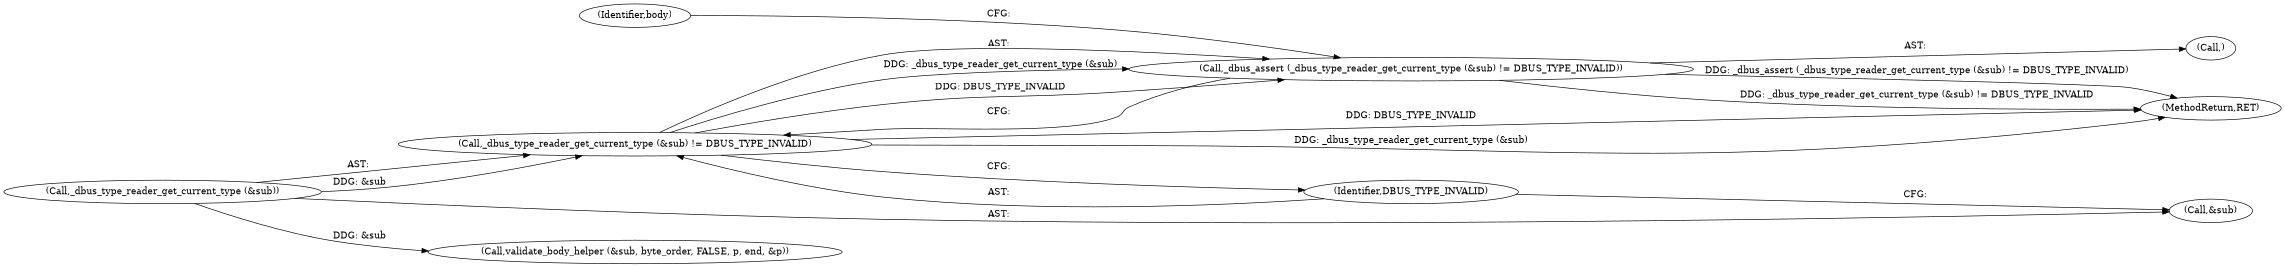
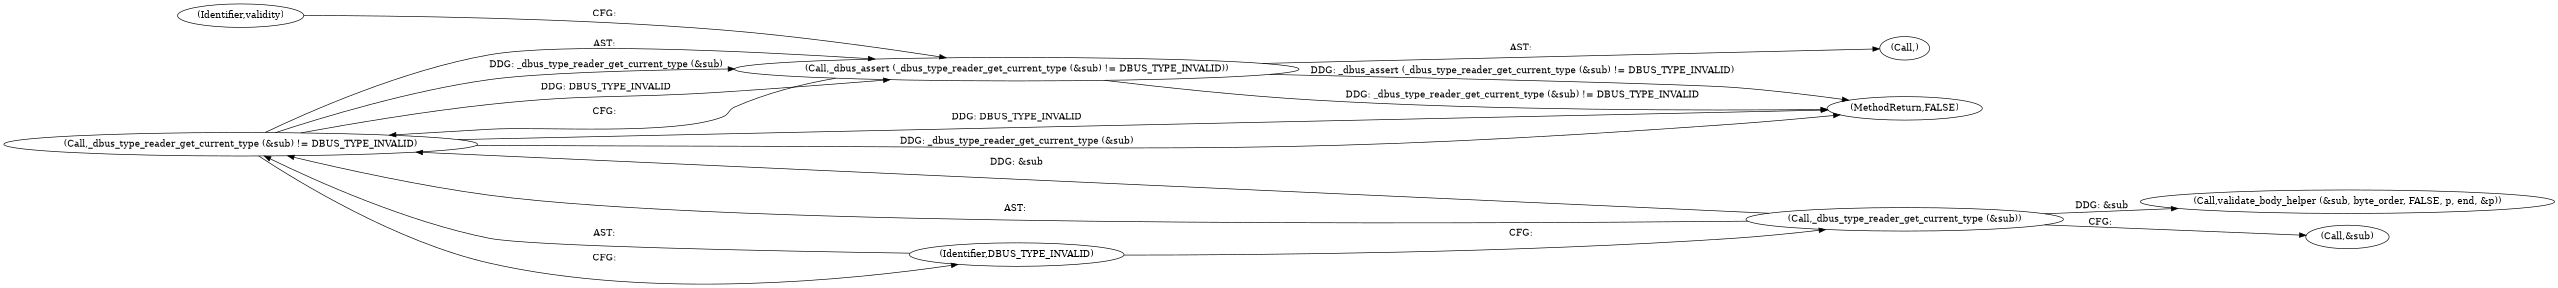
node "(Identifier,body)": label "(Identifier,body)" -> "(Identifier,validity)"
node "(MethodReturn,RET)": label "(MethodReturn,RET)" -> "(MethodReturn,FALSE)"
edge "(Identifier,DBUS_TYPE_INVALID)" -> "(Call,&sub)": now "(Identifier,DBUS_TYPE_INVALID)" -> "(Call,_dbus_type_reader_get_current_type (&sub))"
edge "(Call,_dbus_type_reader_get_current_type (&sub))" -> "(Call,&sub)": label "AST: " -> "CFG: "
